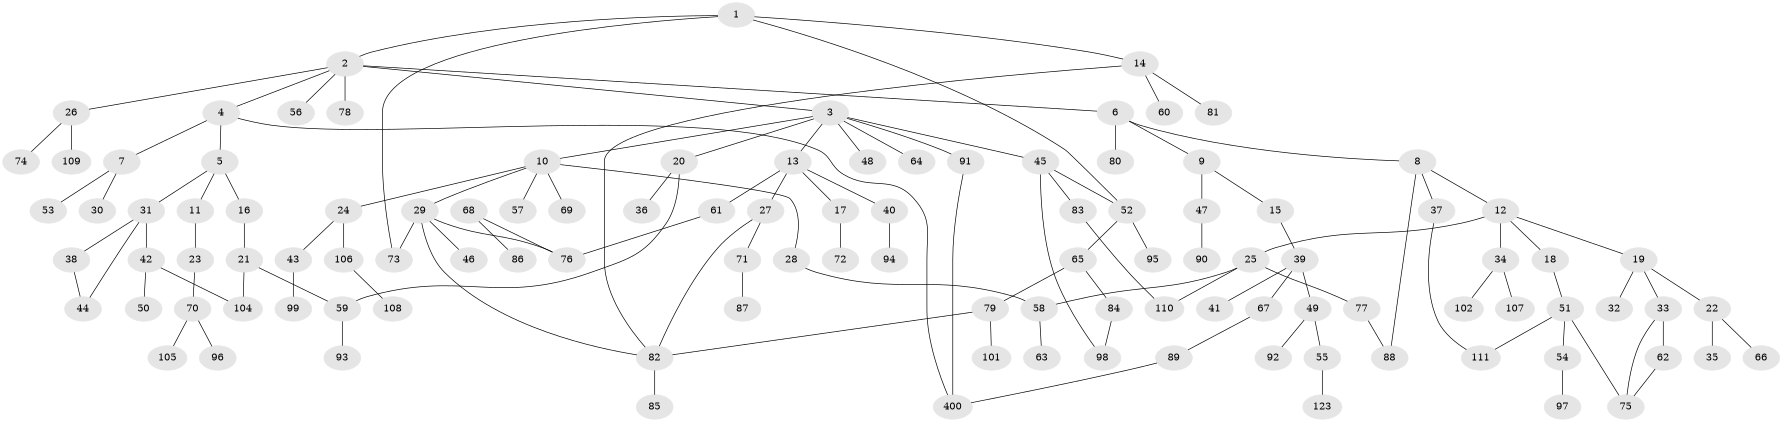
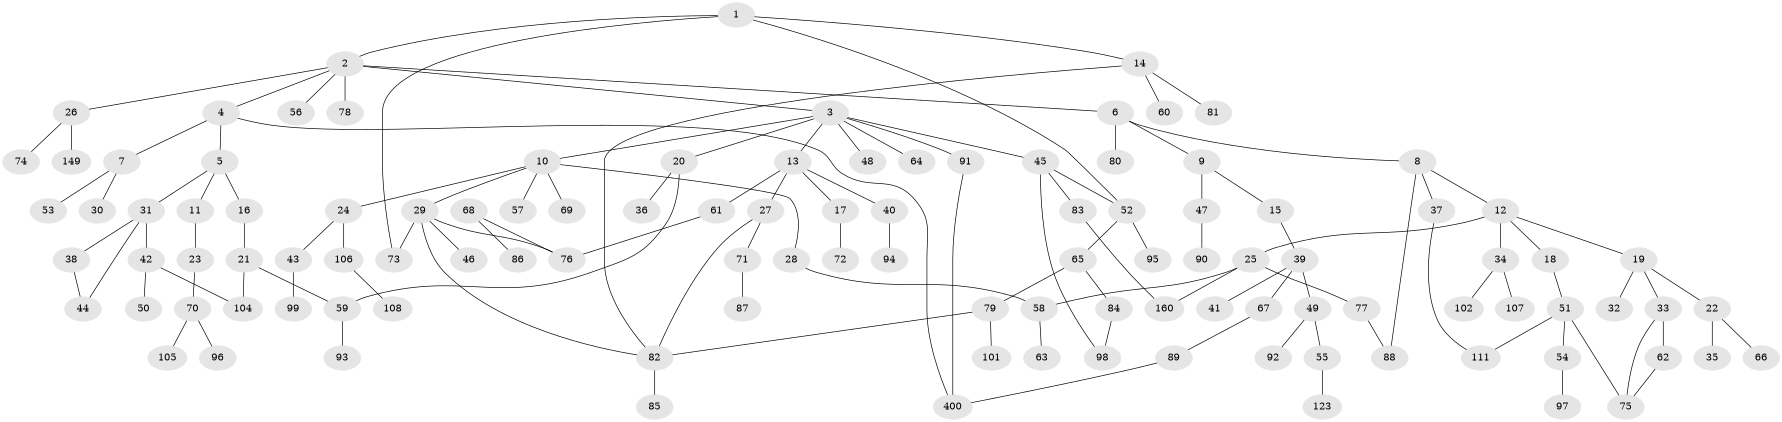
node "109": label "109" -> "149"
node "110": label "110" -> "160"
